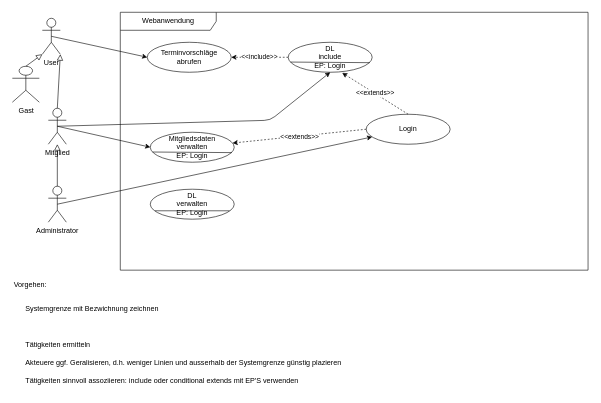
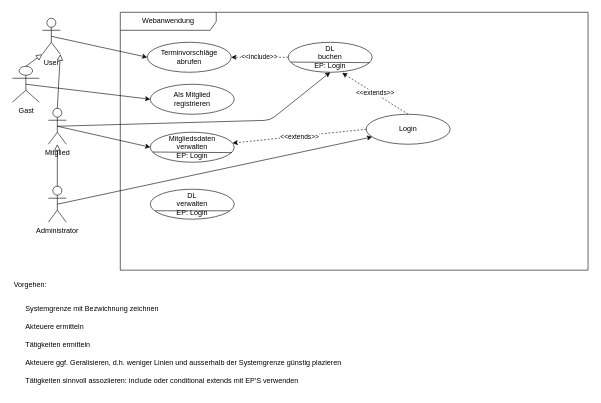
node "DL include EP: Login": label "DL include EP: Login" -> "DL buchen EP: Login"
edge "Gast" -> "Als Mitglied registrieren": added
node "Als Mitglied registrieren": added
node "Akteuere ermitteln": added
